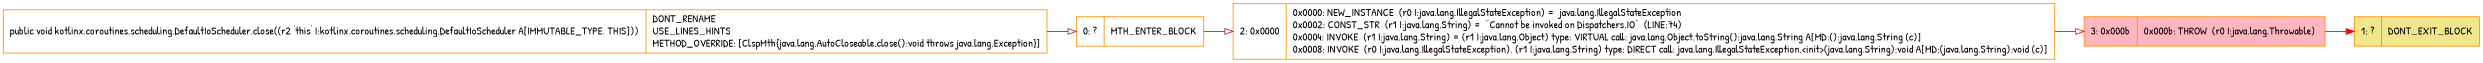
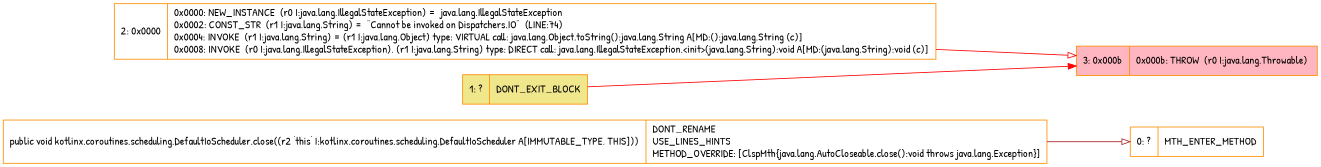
node "0: ?": text "MTH_ENTER_BLOCK" -> "MTH_ENTER_METHOD"
edge "0: ?" -> "2: 0x0000": removed
edge "3: 0x000b" -> "1: ?": reversed
